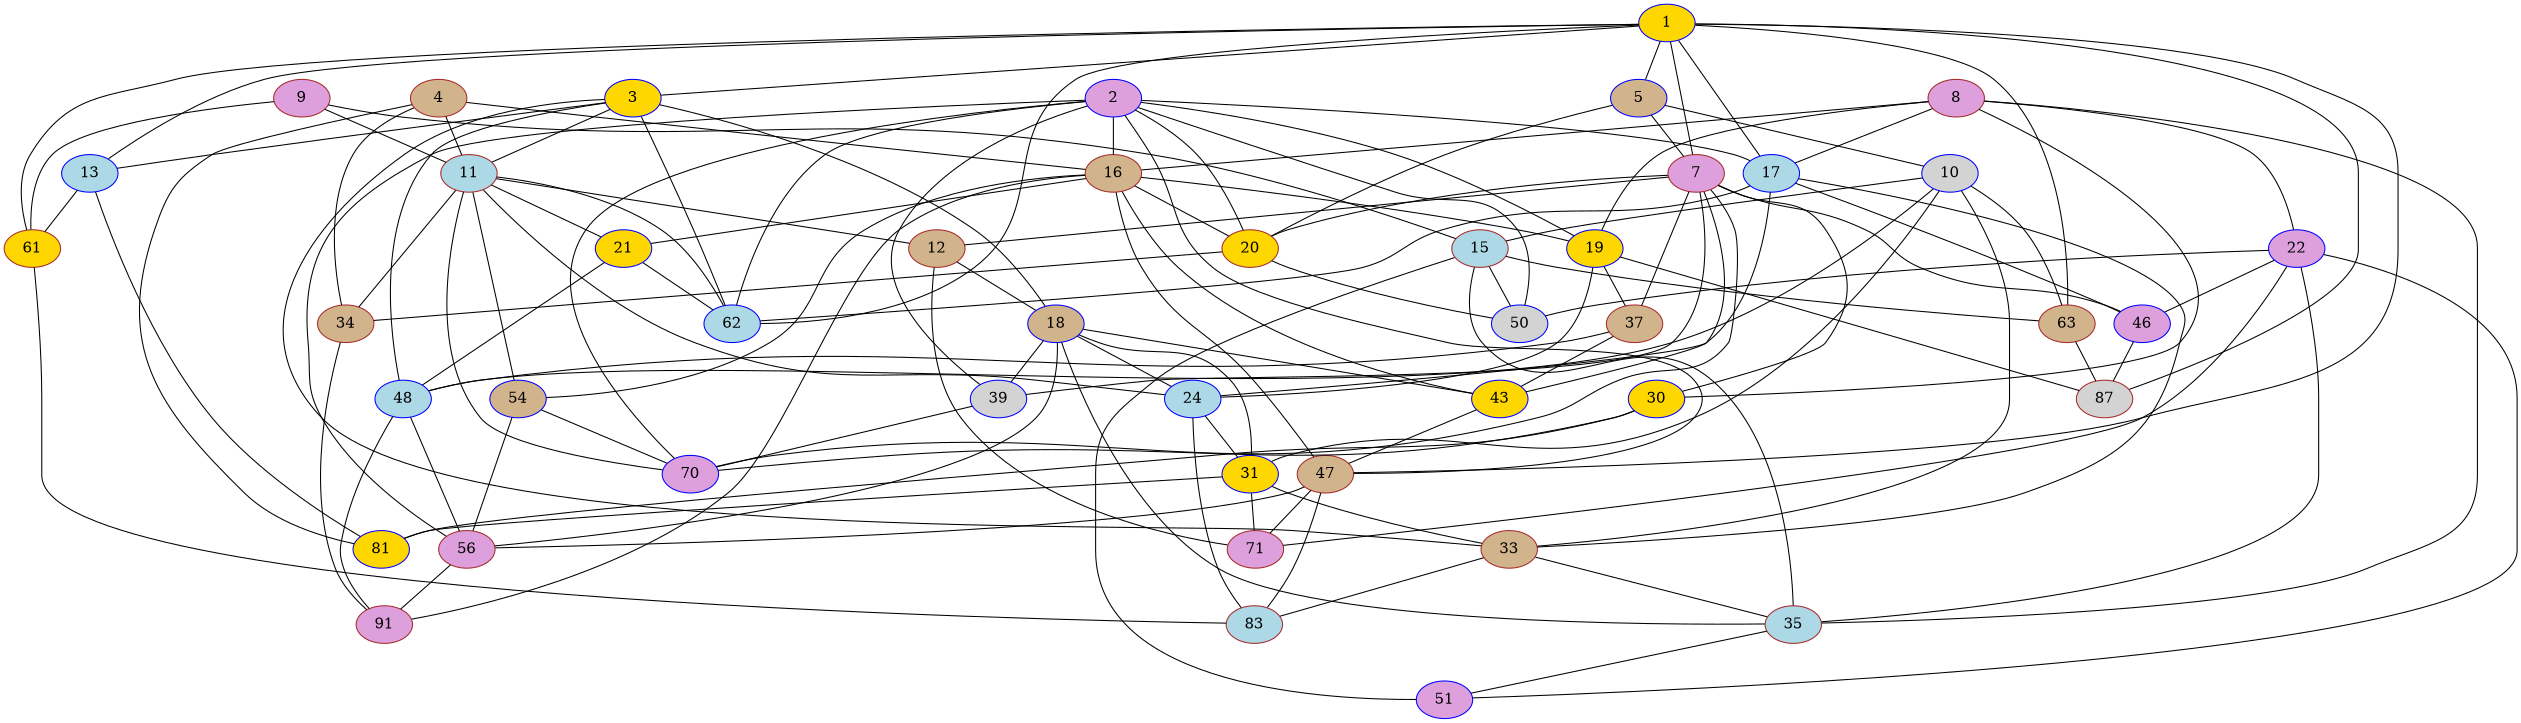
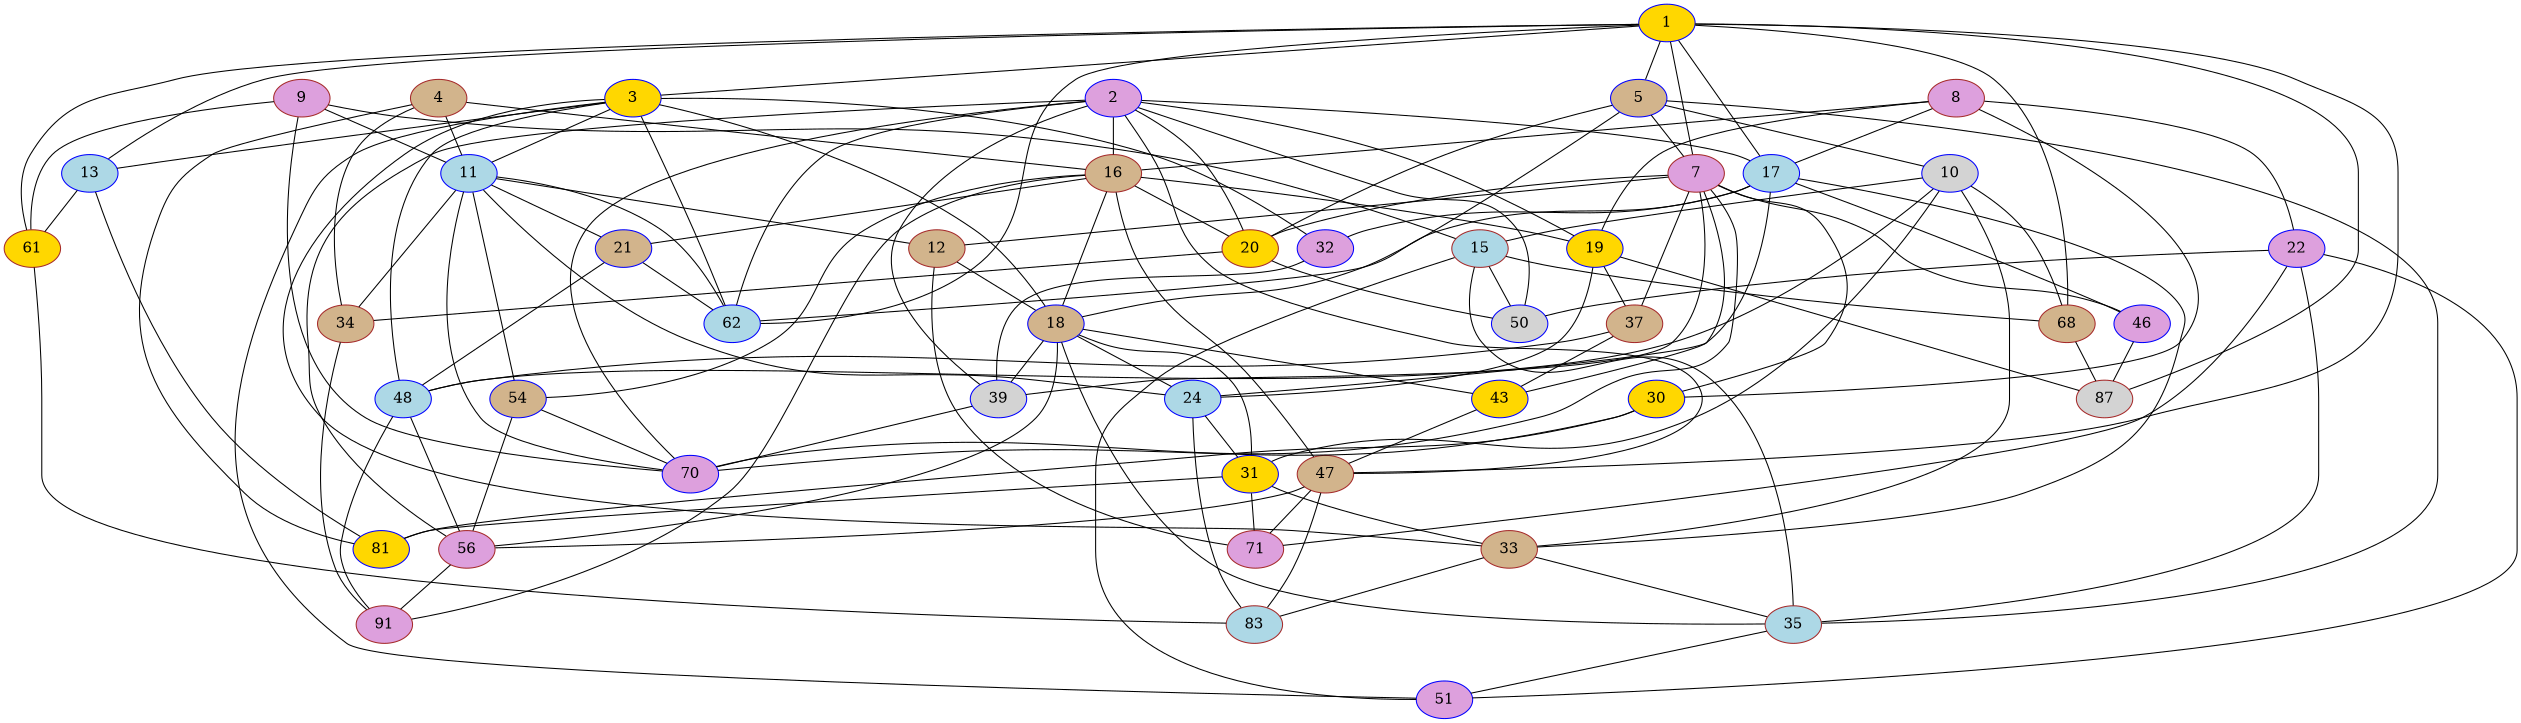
node "11": color brown -> blue
node "21": fillcolor gold -> tan
node "32": added
edge "5" -- "18": added
edge "22" -- "46": removed
node "63": label "63" -> "68"
edge "16" -- "43": now "16" -- "18"
edge "9" -- "70": added
edge "8" -- "35": now "5" -- "35"
edge "3" -- "51": added
